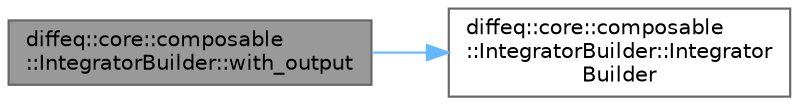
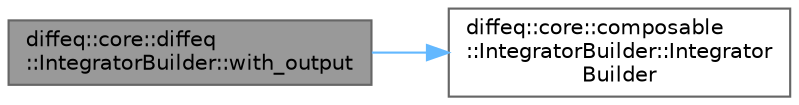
node "diffeq::core::composable ::IntegratorBuilder::with_output": label "diffeq::core::composable ::IntegratorBuilder::with_output" -> "diffeq::core::diffeq ::IntegratorBuilder::with_output"
